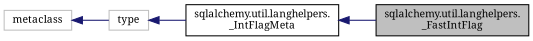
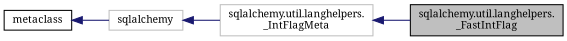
node "metaclass": color grey75 -> black
node "type": label "type" -> "sqlalchemy"
node "sqlalchemy.util.langhelpers. _IntFlagMeta": color black -> grey75
